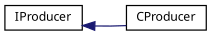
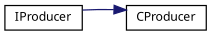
edge "CProducer" -> "IProducer": reversed
